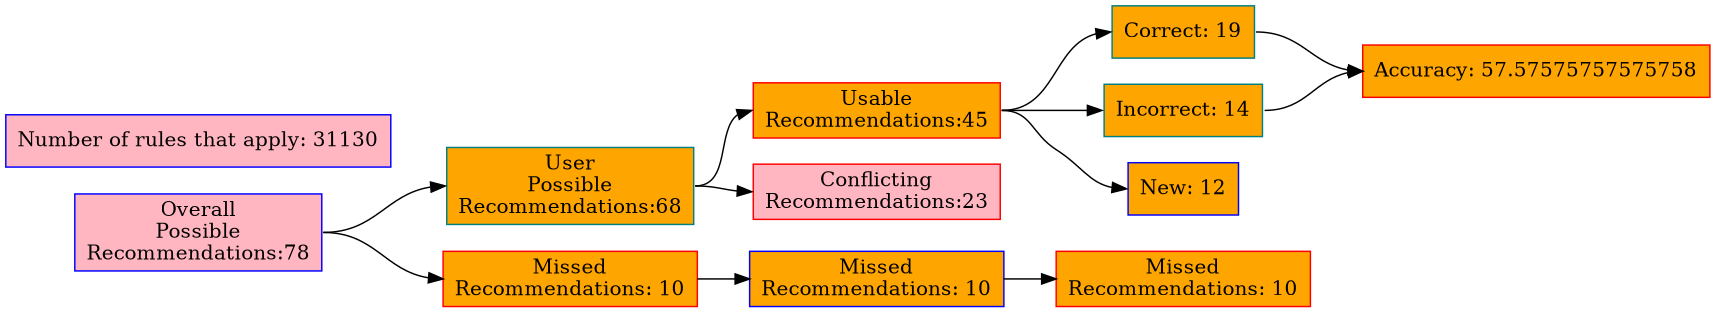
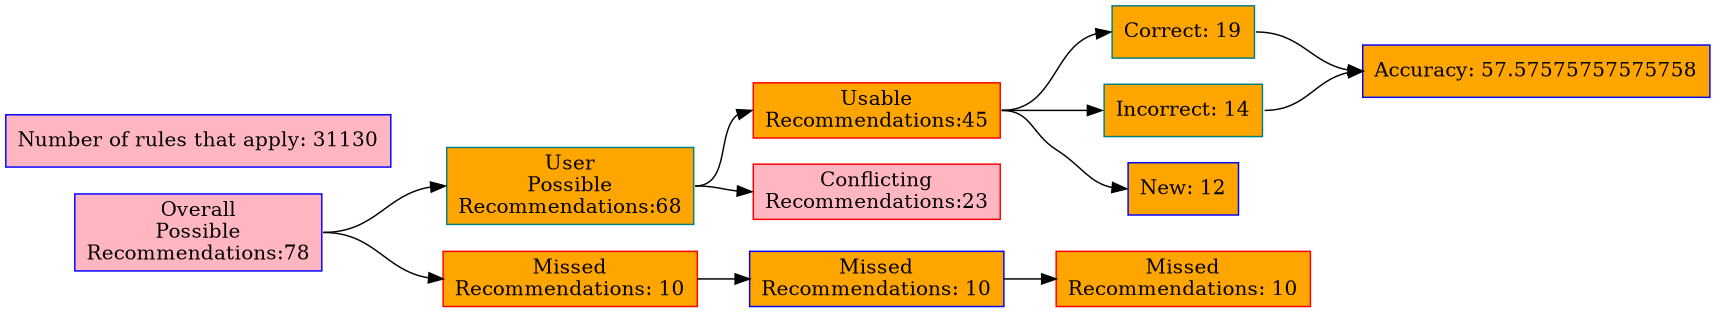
node "Accuracy: 57.57575757575758": color red -> blue
